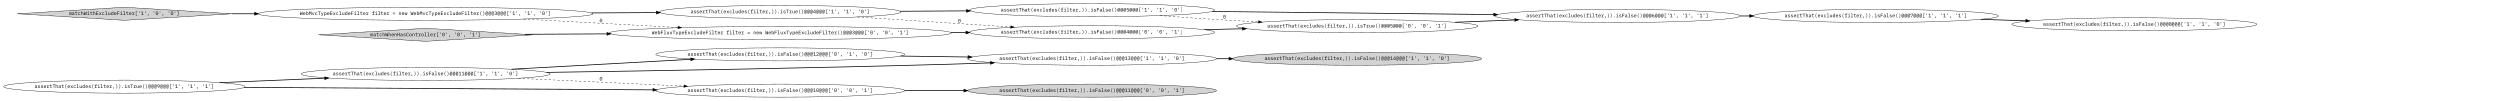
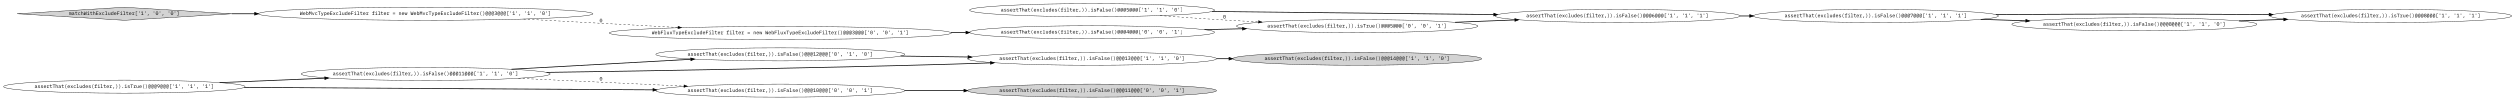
node "assertThat(excludes(filter,)).isTrue()@@@4@@@['1', '1', '0']": removed
node "assertThat(excludes(filter,)).isTrue()@@@8@@@['1', '1', '1']": added
node "matchWhenHasController['0', '0', '1']": removed
